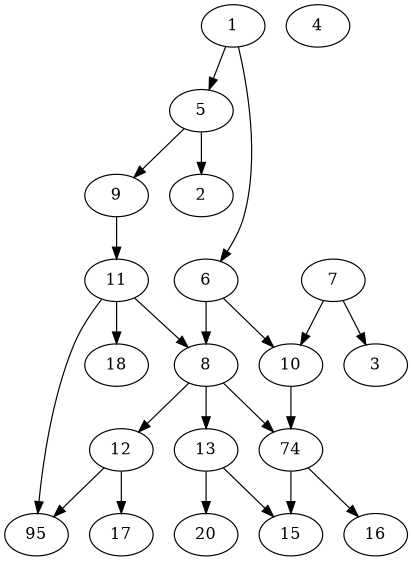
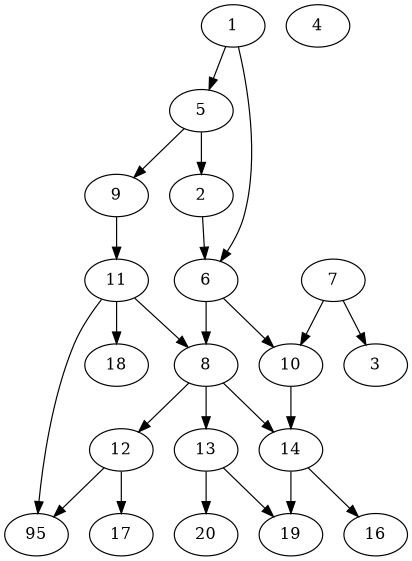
edge "2" -> "6": added
node "74": label "74" -> "14"
node "15": label "15" -> "19"
